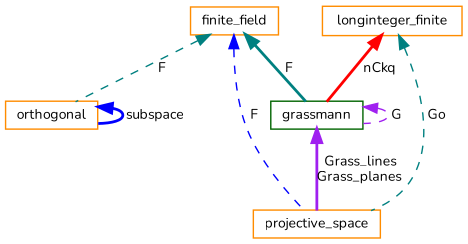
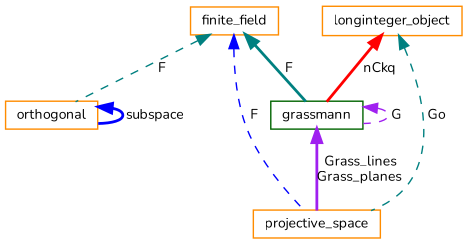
node "longinteger_finite": label "longinteger_finite" -> "longinteger_object"
